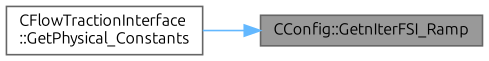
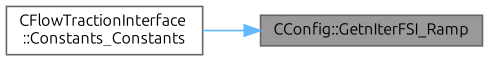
node "CFlowTractionInterface ::GetPhysical_Constants": label "CFlowTractionInterface ::GetPhysical_Constants" -> "CFlowTractionInterface ::Constants_Constants"
